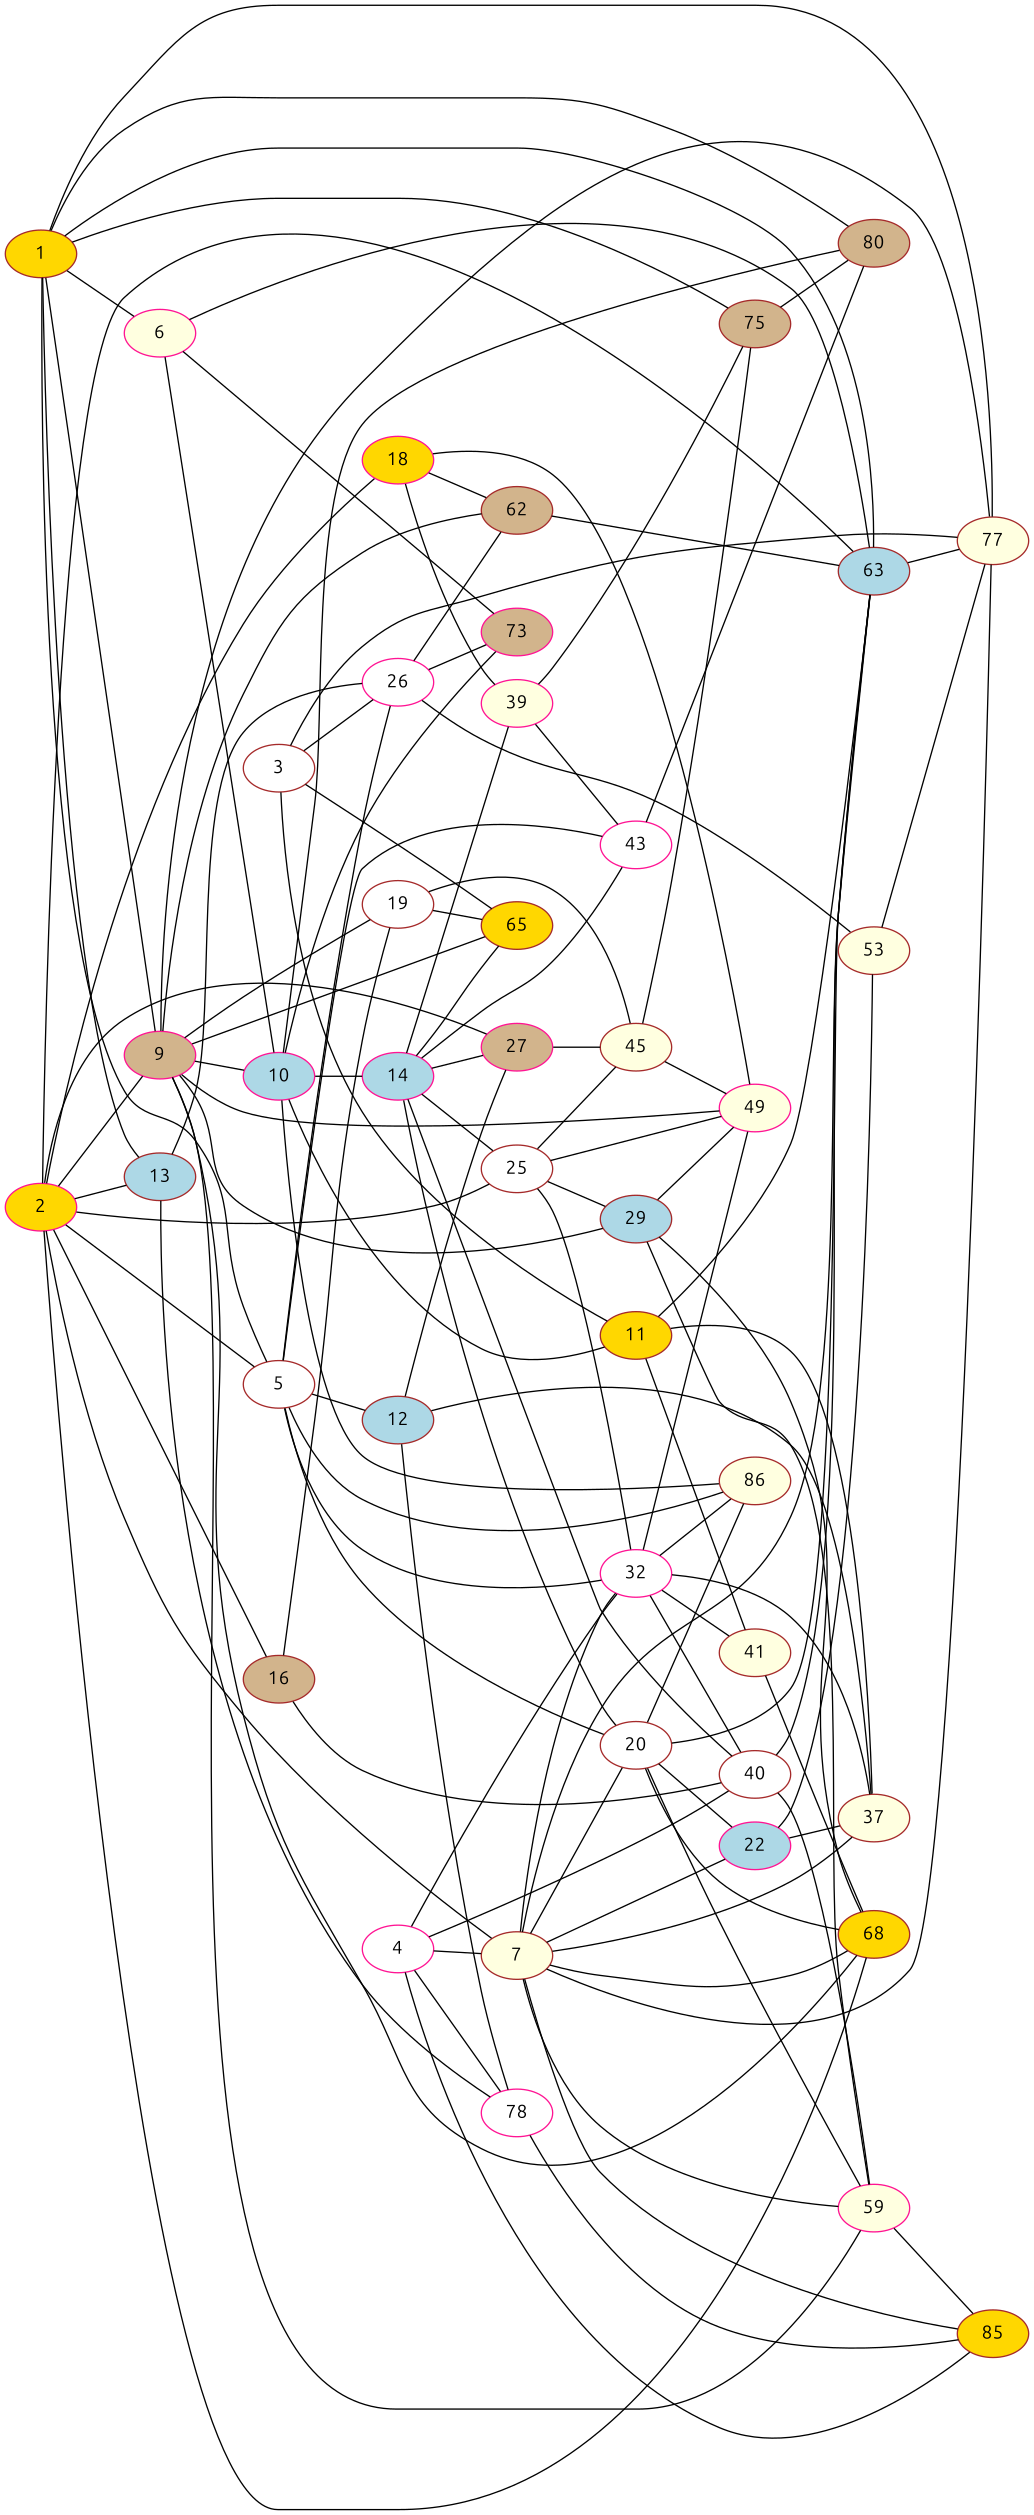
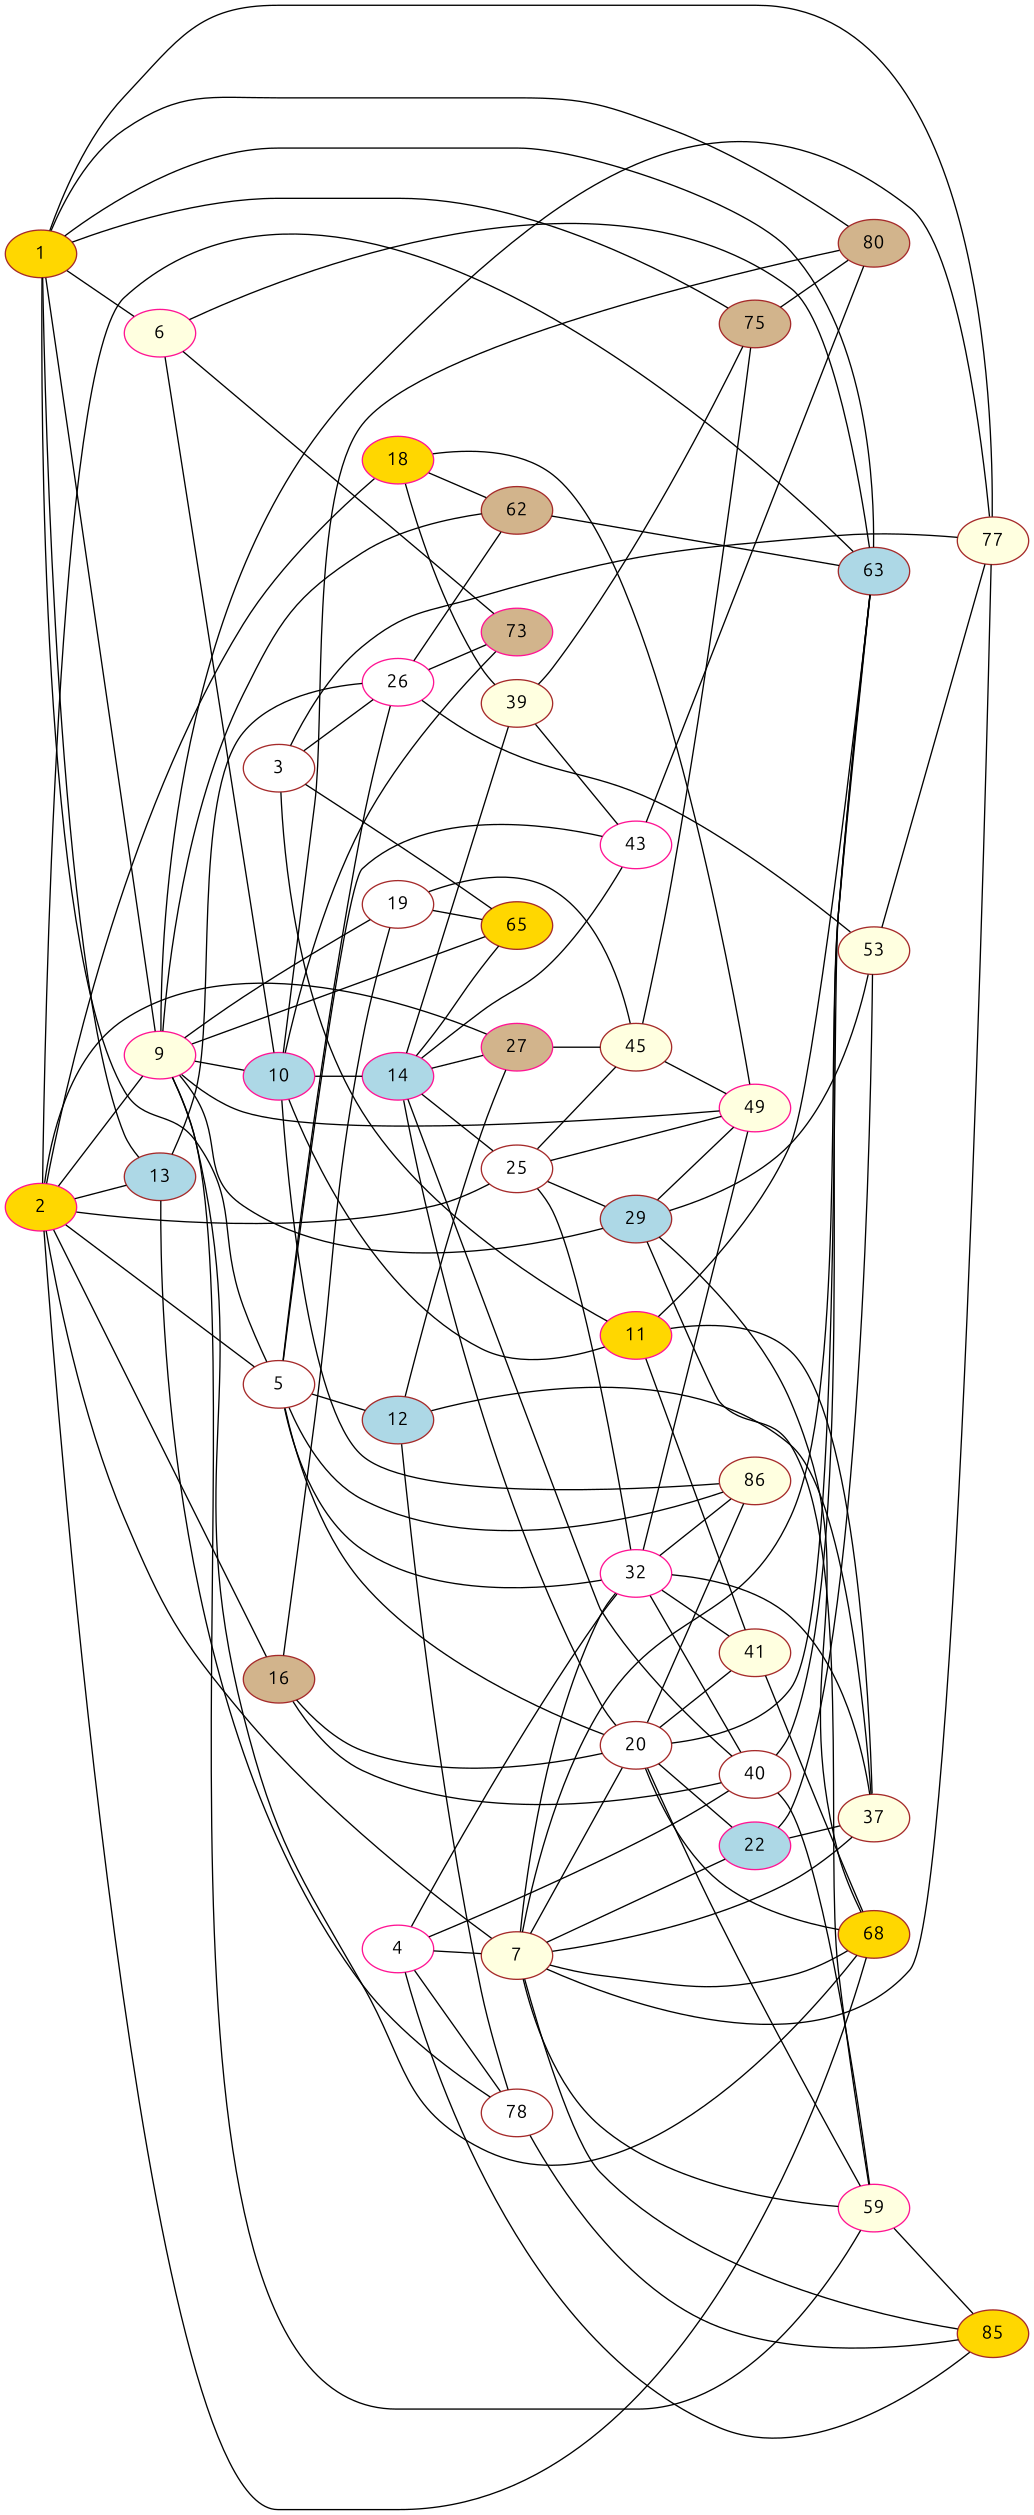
edge "77" -- "63": removed
node "39": color deeppink -> brown
node "9": fillcolor tan -> lightyellow
edge "53" -- "29": added
node "11": color brown -> deeppink
edge "41" -- "20": added
edge "16" -- "20": added
node "78": color deeppink -> brown
